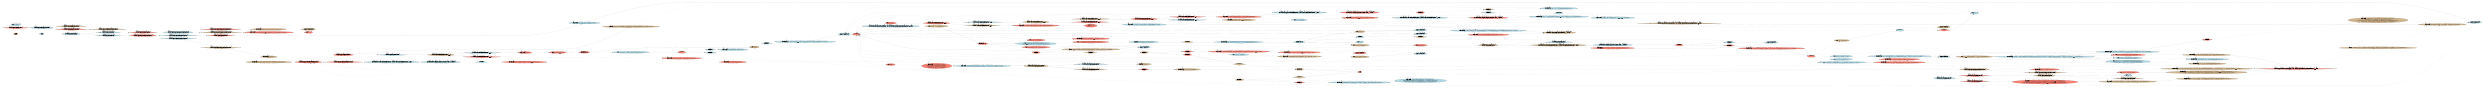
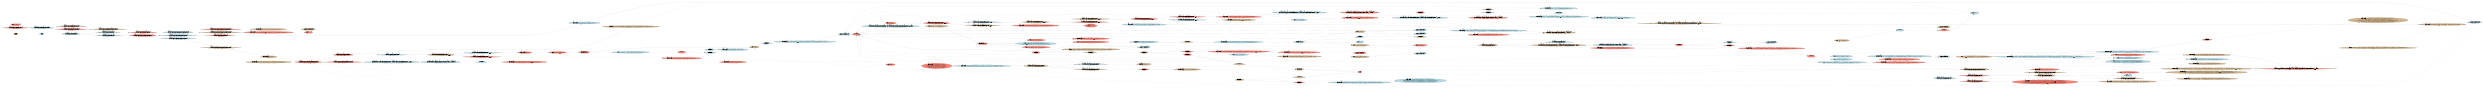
node "You: 再仔细看看。": fillcolor lightblue -> salmon
